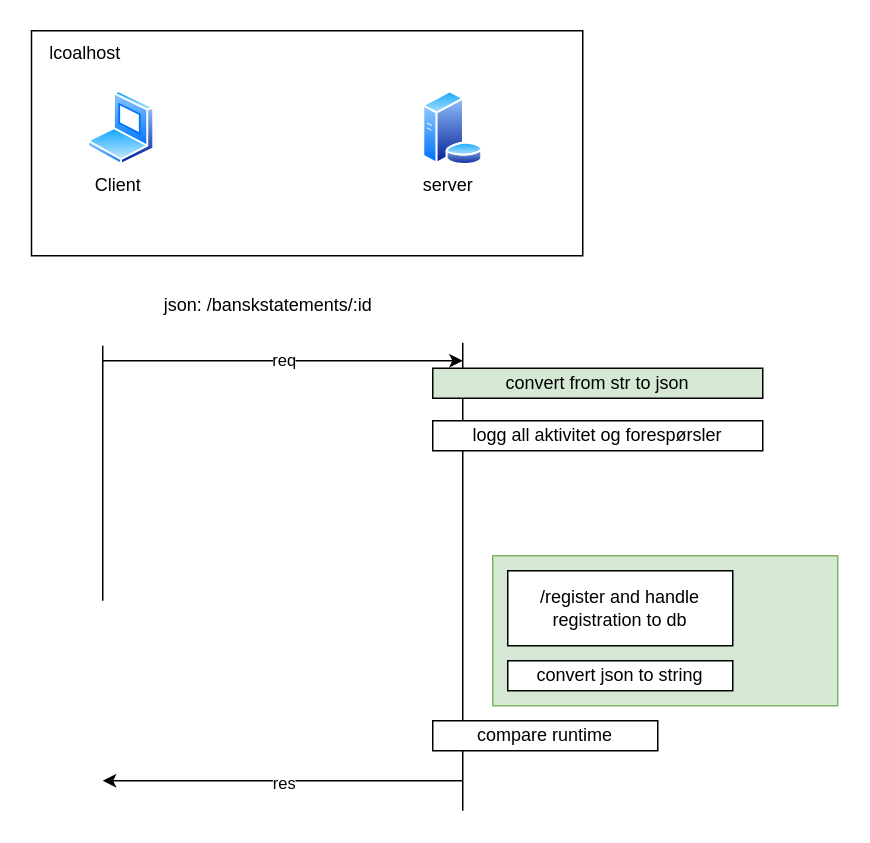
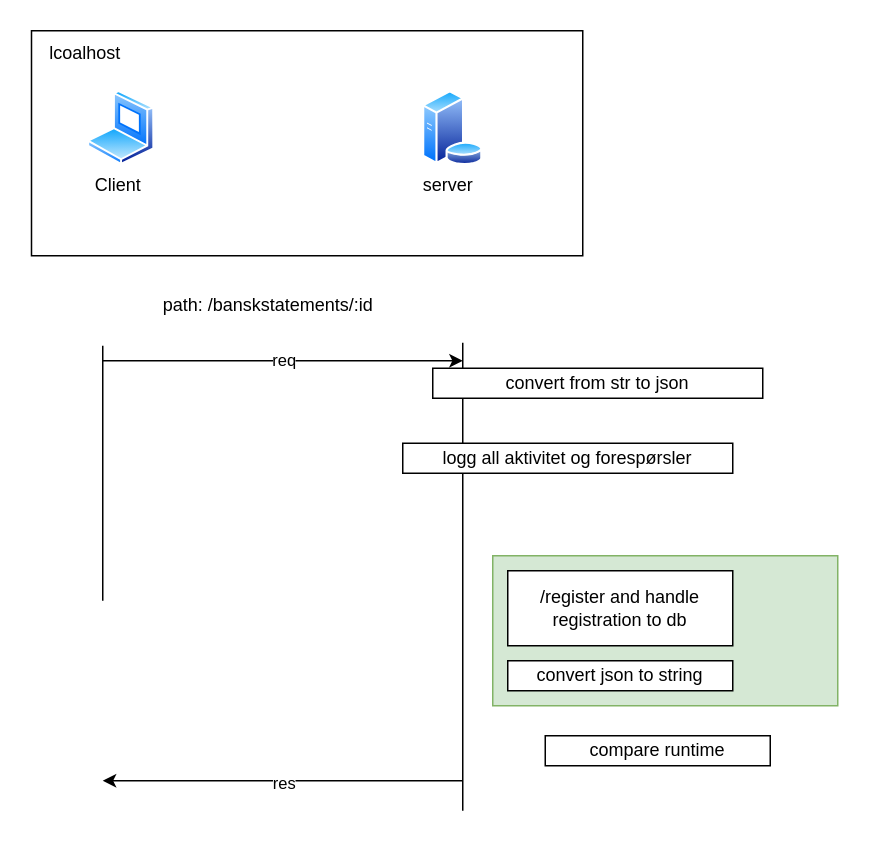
node "json: /banskstatements/:id": label "json: /banskstatements/:id" -> "path: /banskstatements/:id"
node "convert from str to json": fillcolor #d5e8d4 -> #ffffff
node "logg all aktivitet og forespørsler": moved (598, 436) -> (568, 458)
node "compare runtime": moved (545, 736) -> (658, 751)
